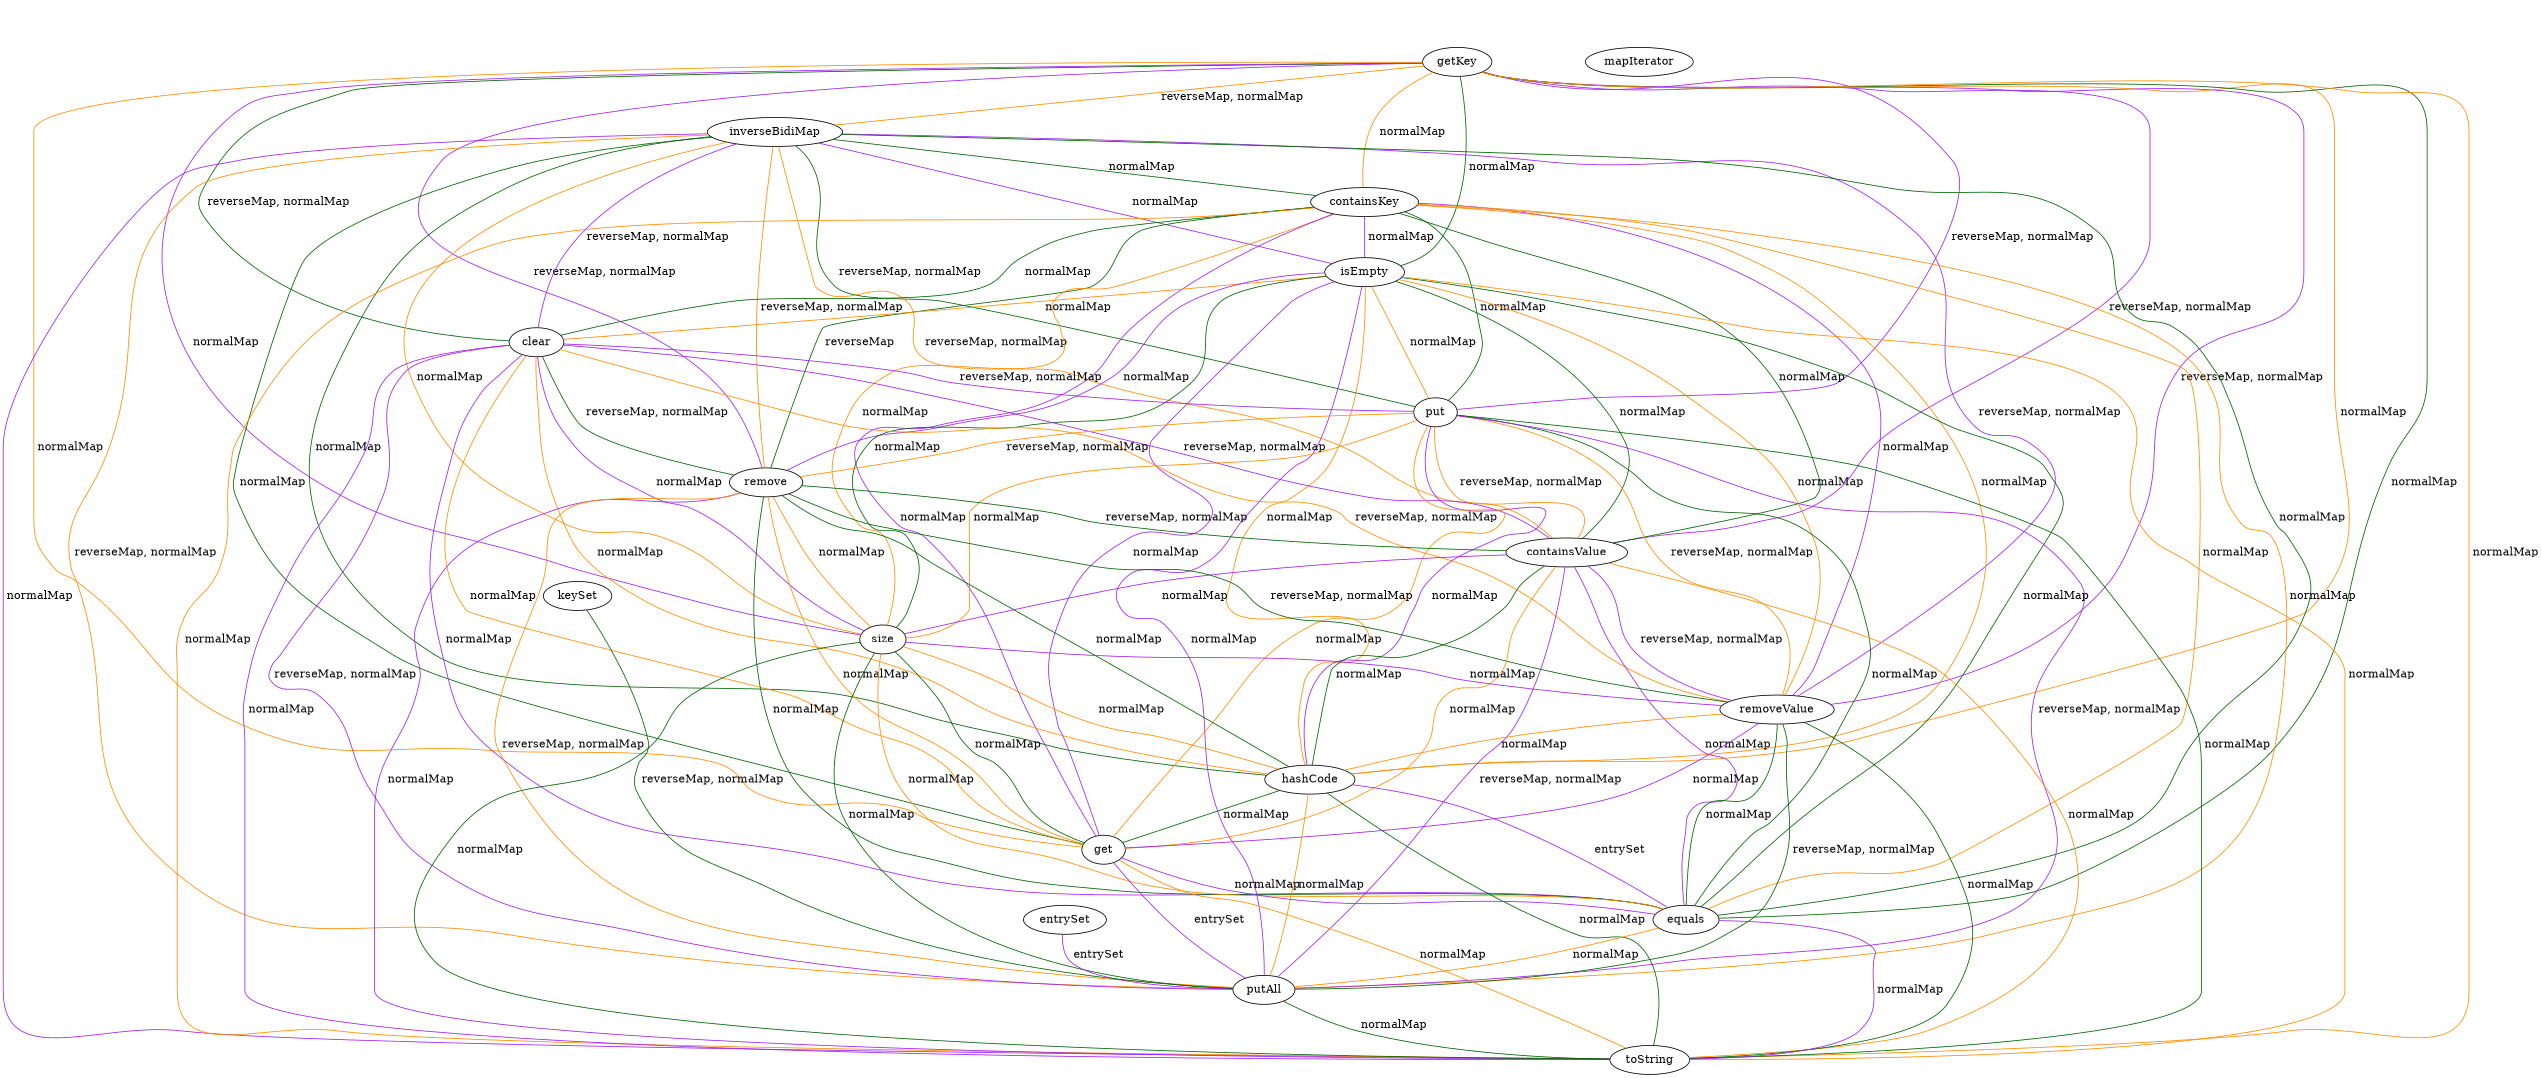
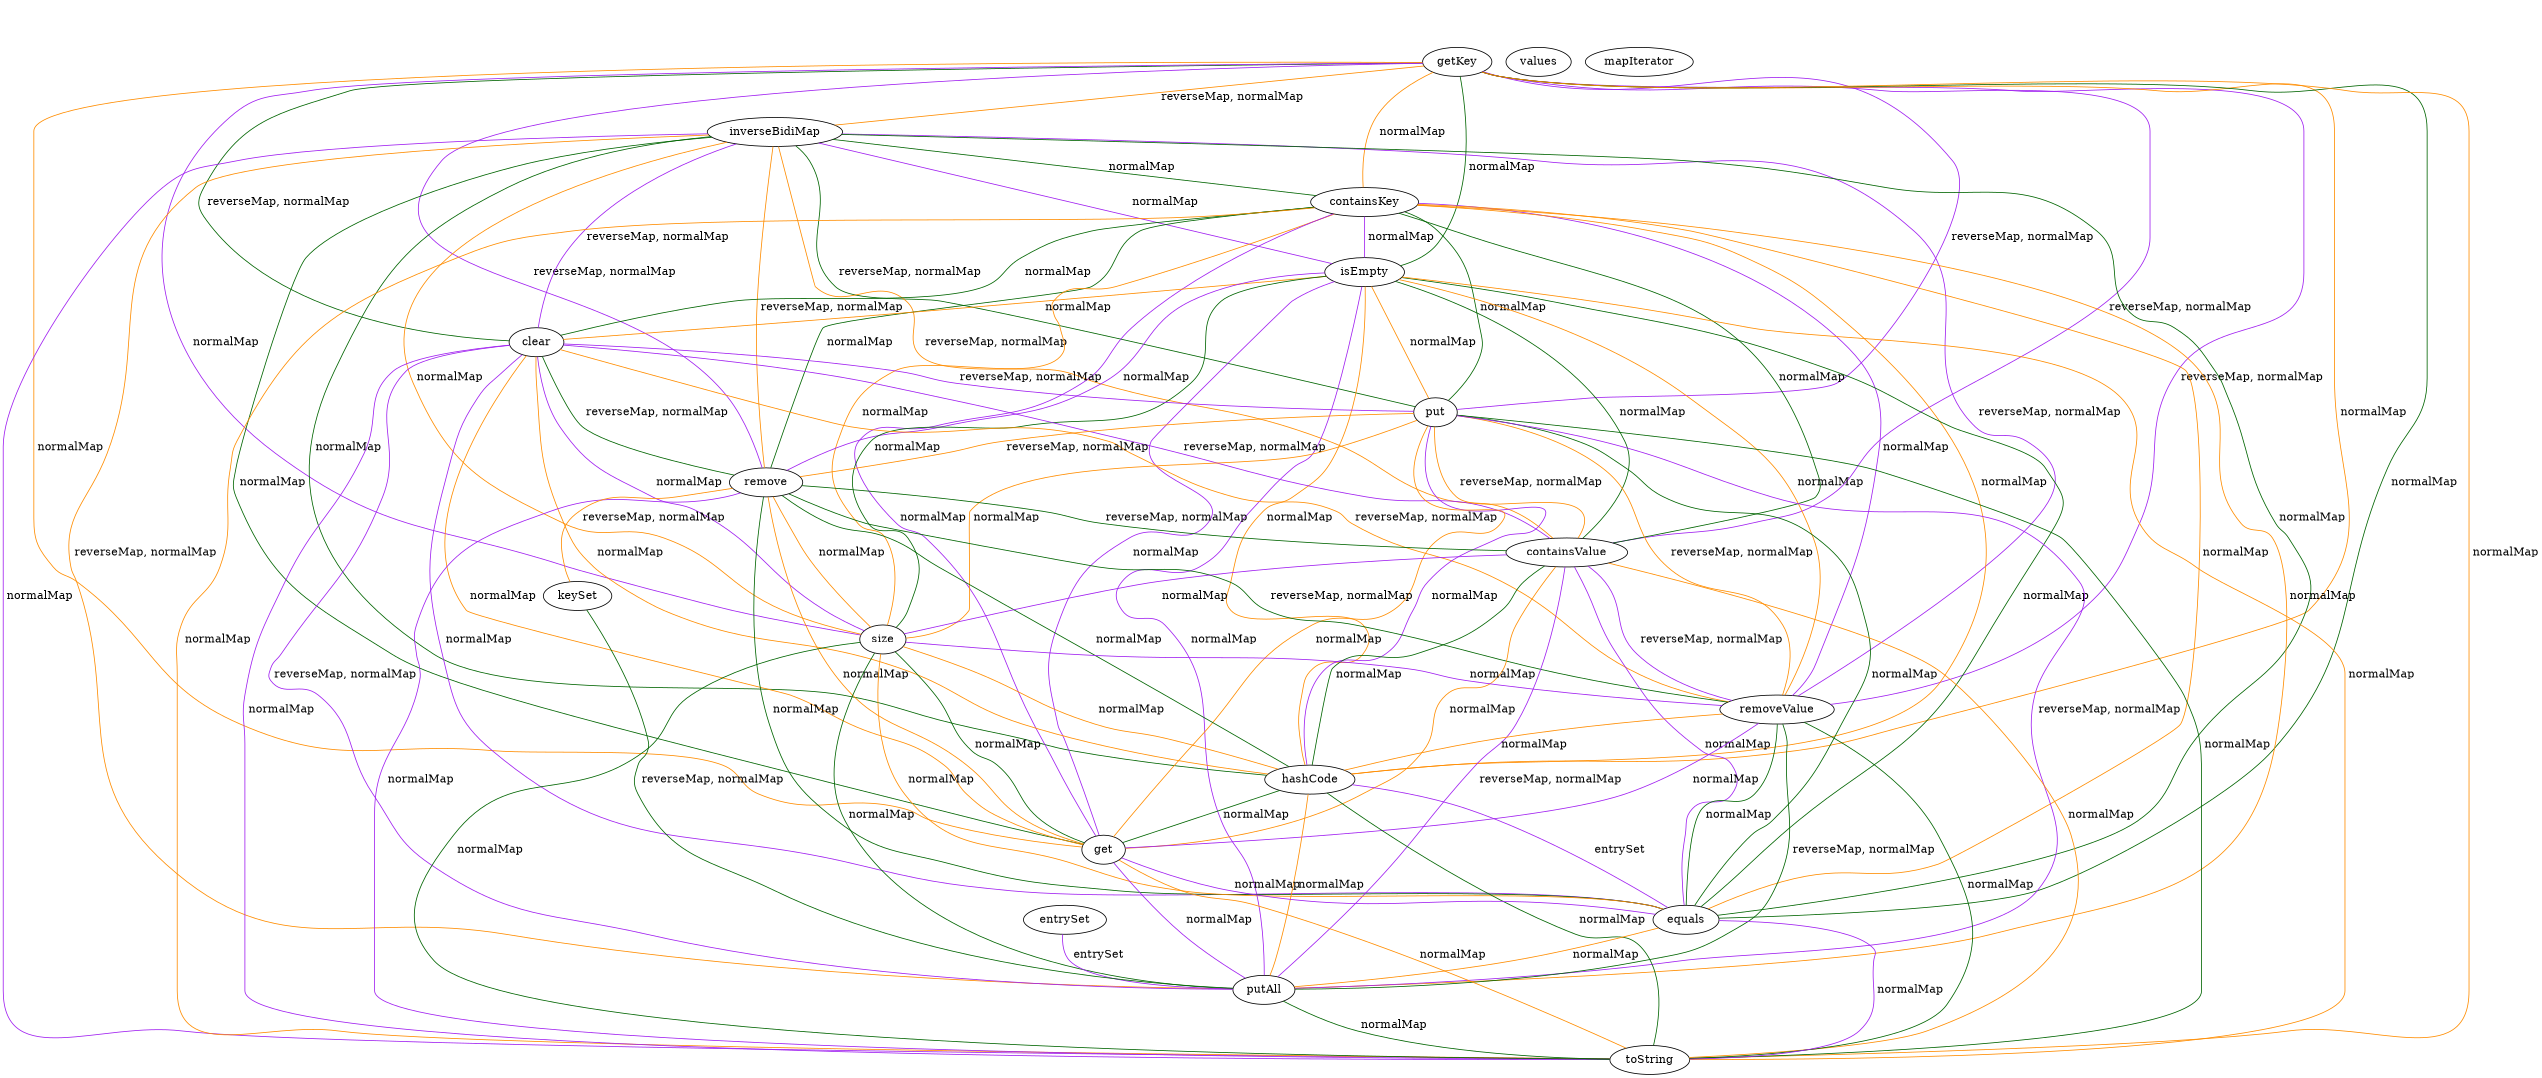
node "values": added
edge "containsKey" -- "remove": label " reverseMap" -> " normalMap"
edge "remove" -- "putAll": now "remove" -- "keySet"
edge "get" -- "putAll": label " entrySet" -> " normalMap"
